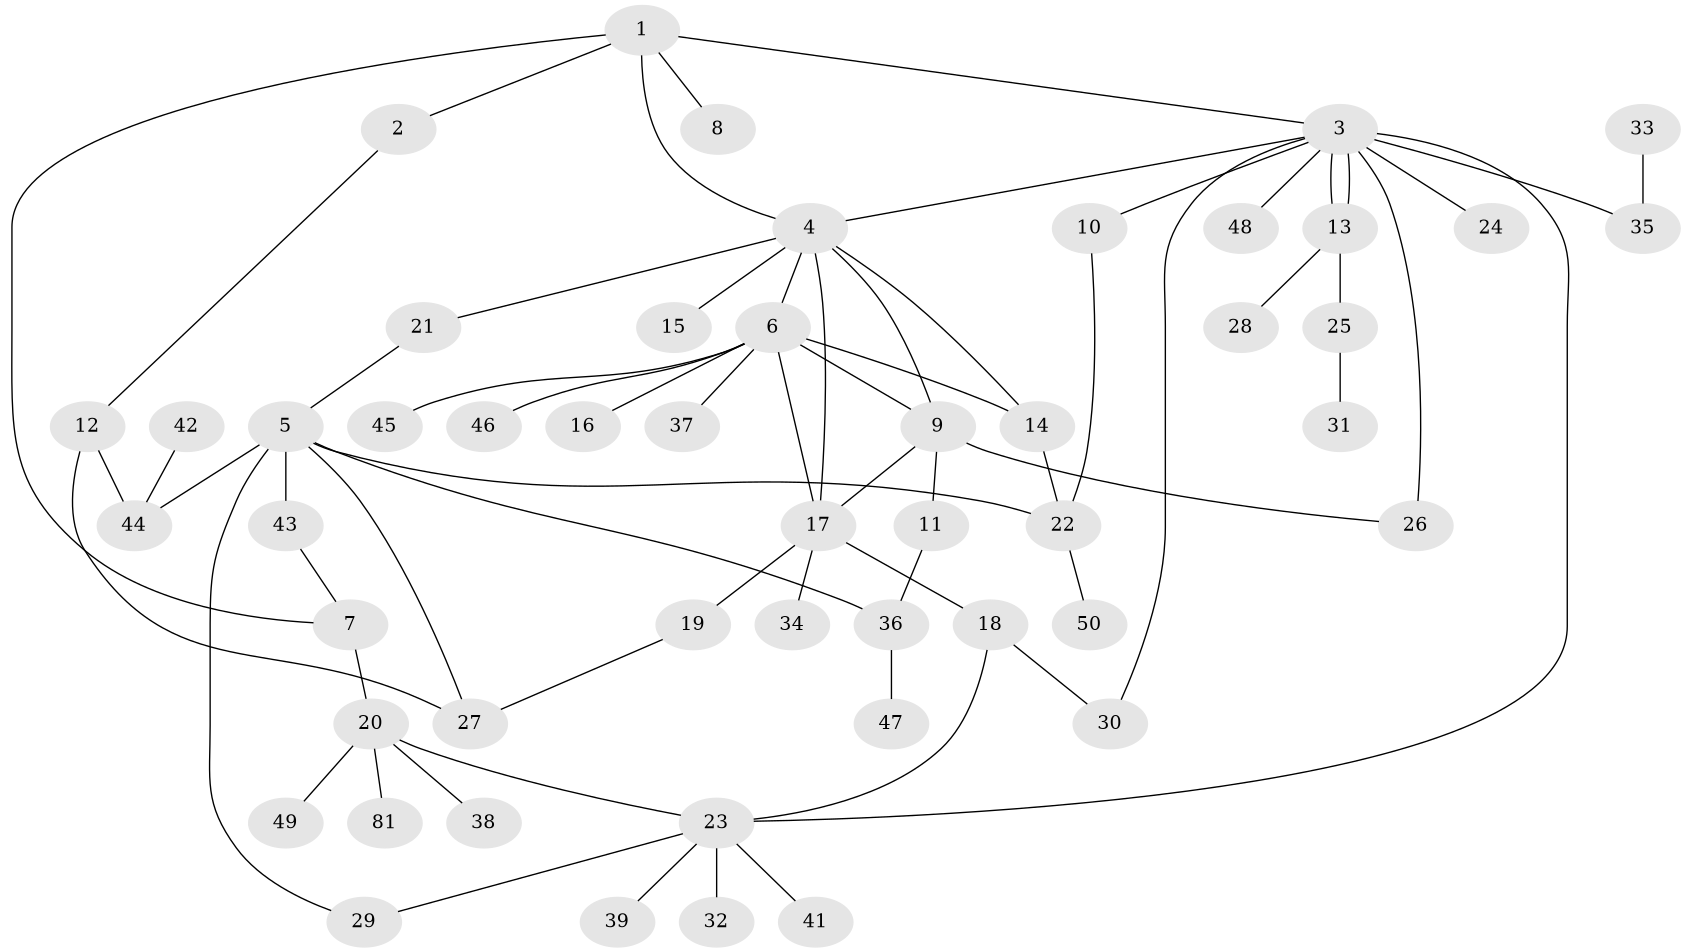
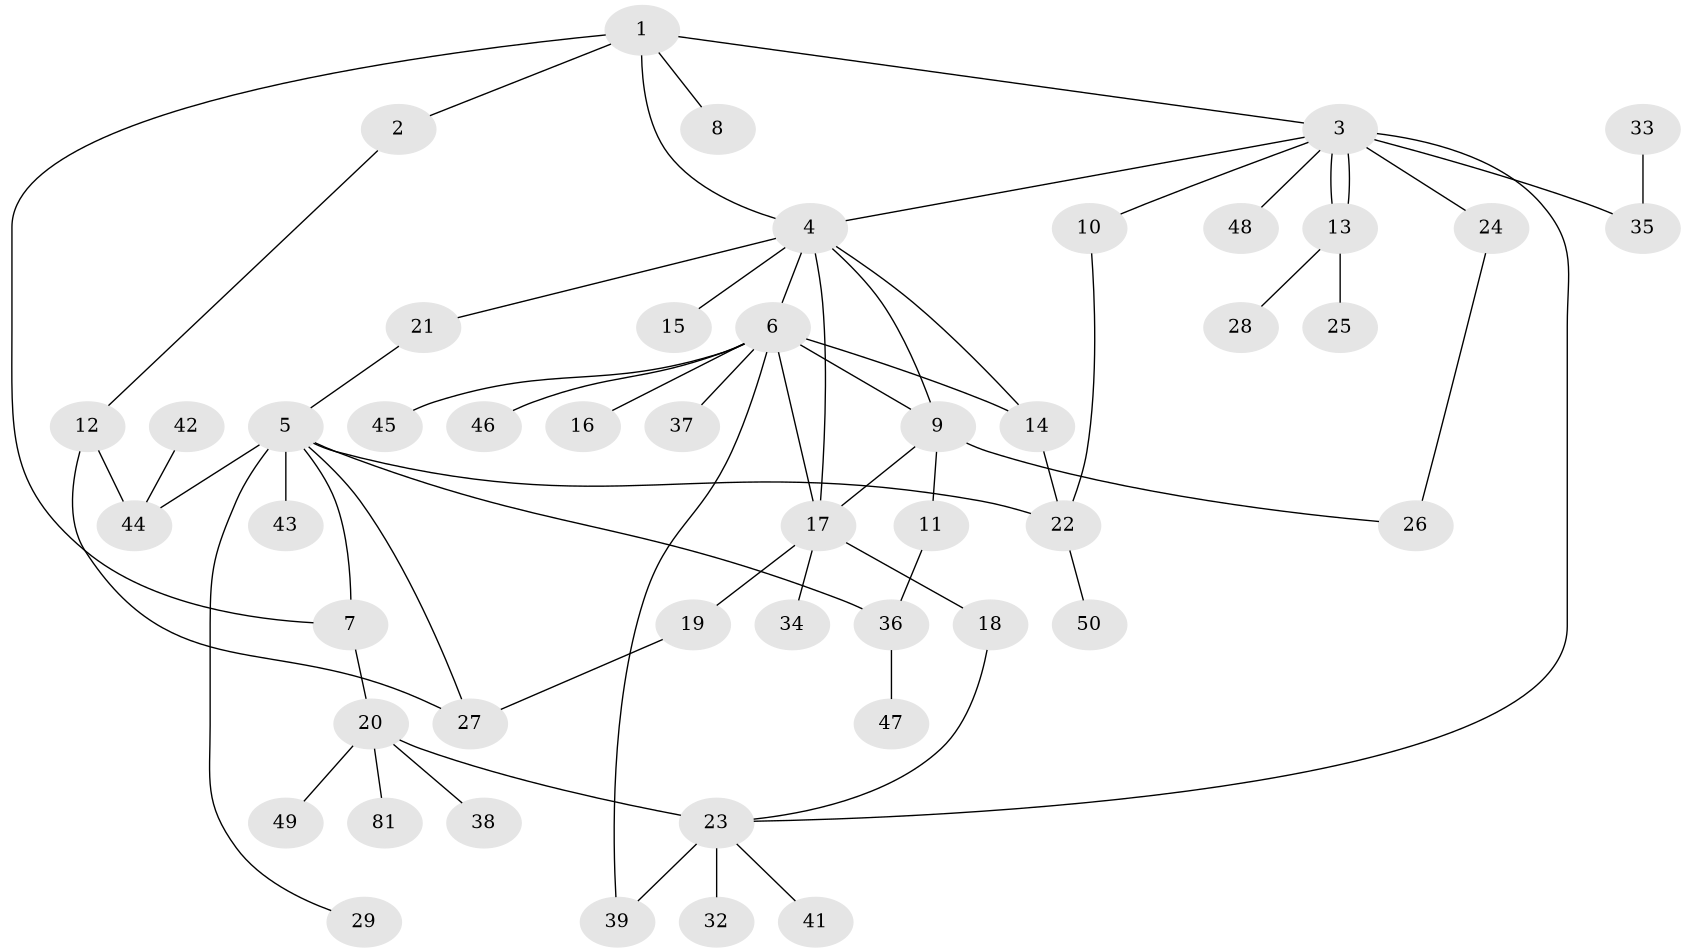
edge "3" -- "26": now "24" -- "26"
node "31": removed
edge "43" -- "7": now "5" -- "7"
edge "6" -- "39": added
node "30": removed
edge "23" -- "29": removed
